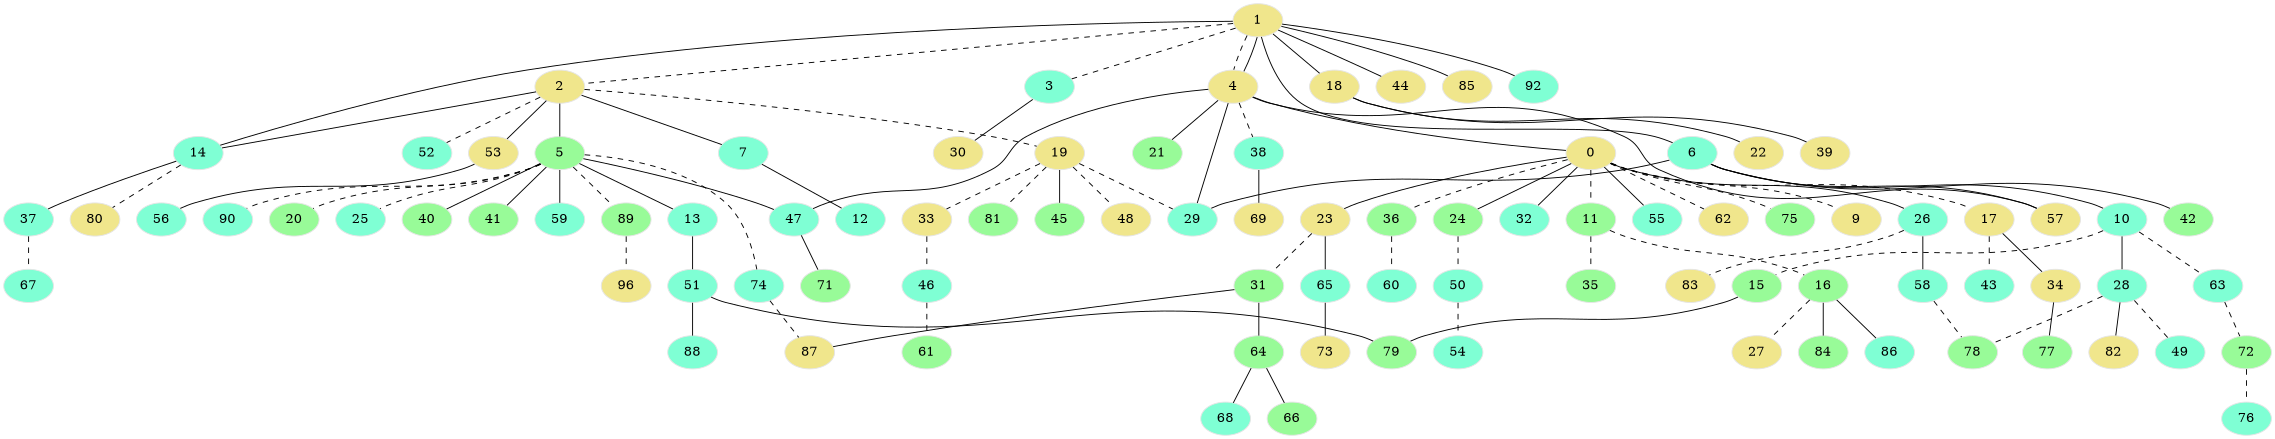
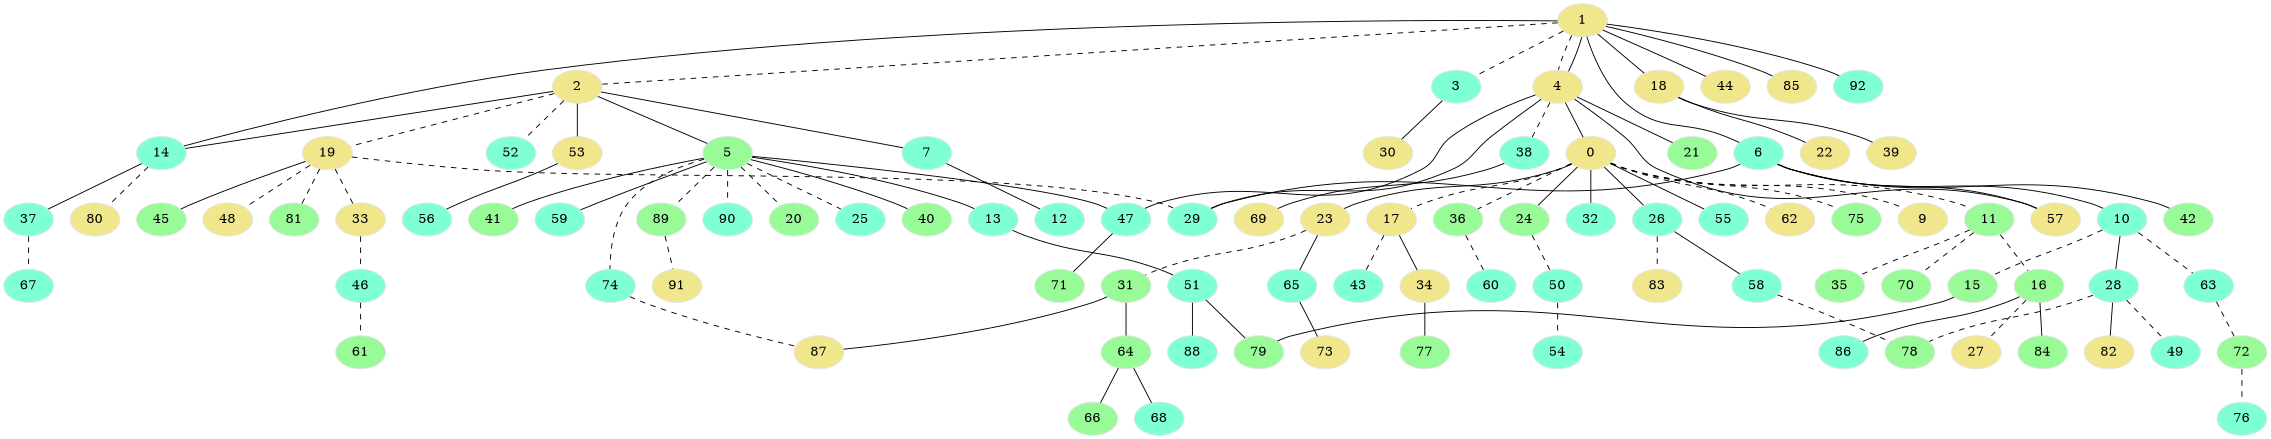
node "96": label "96" -> "91"
node "70": added
